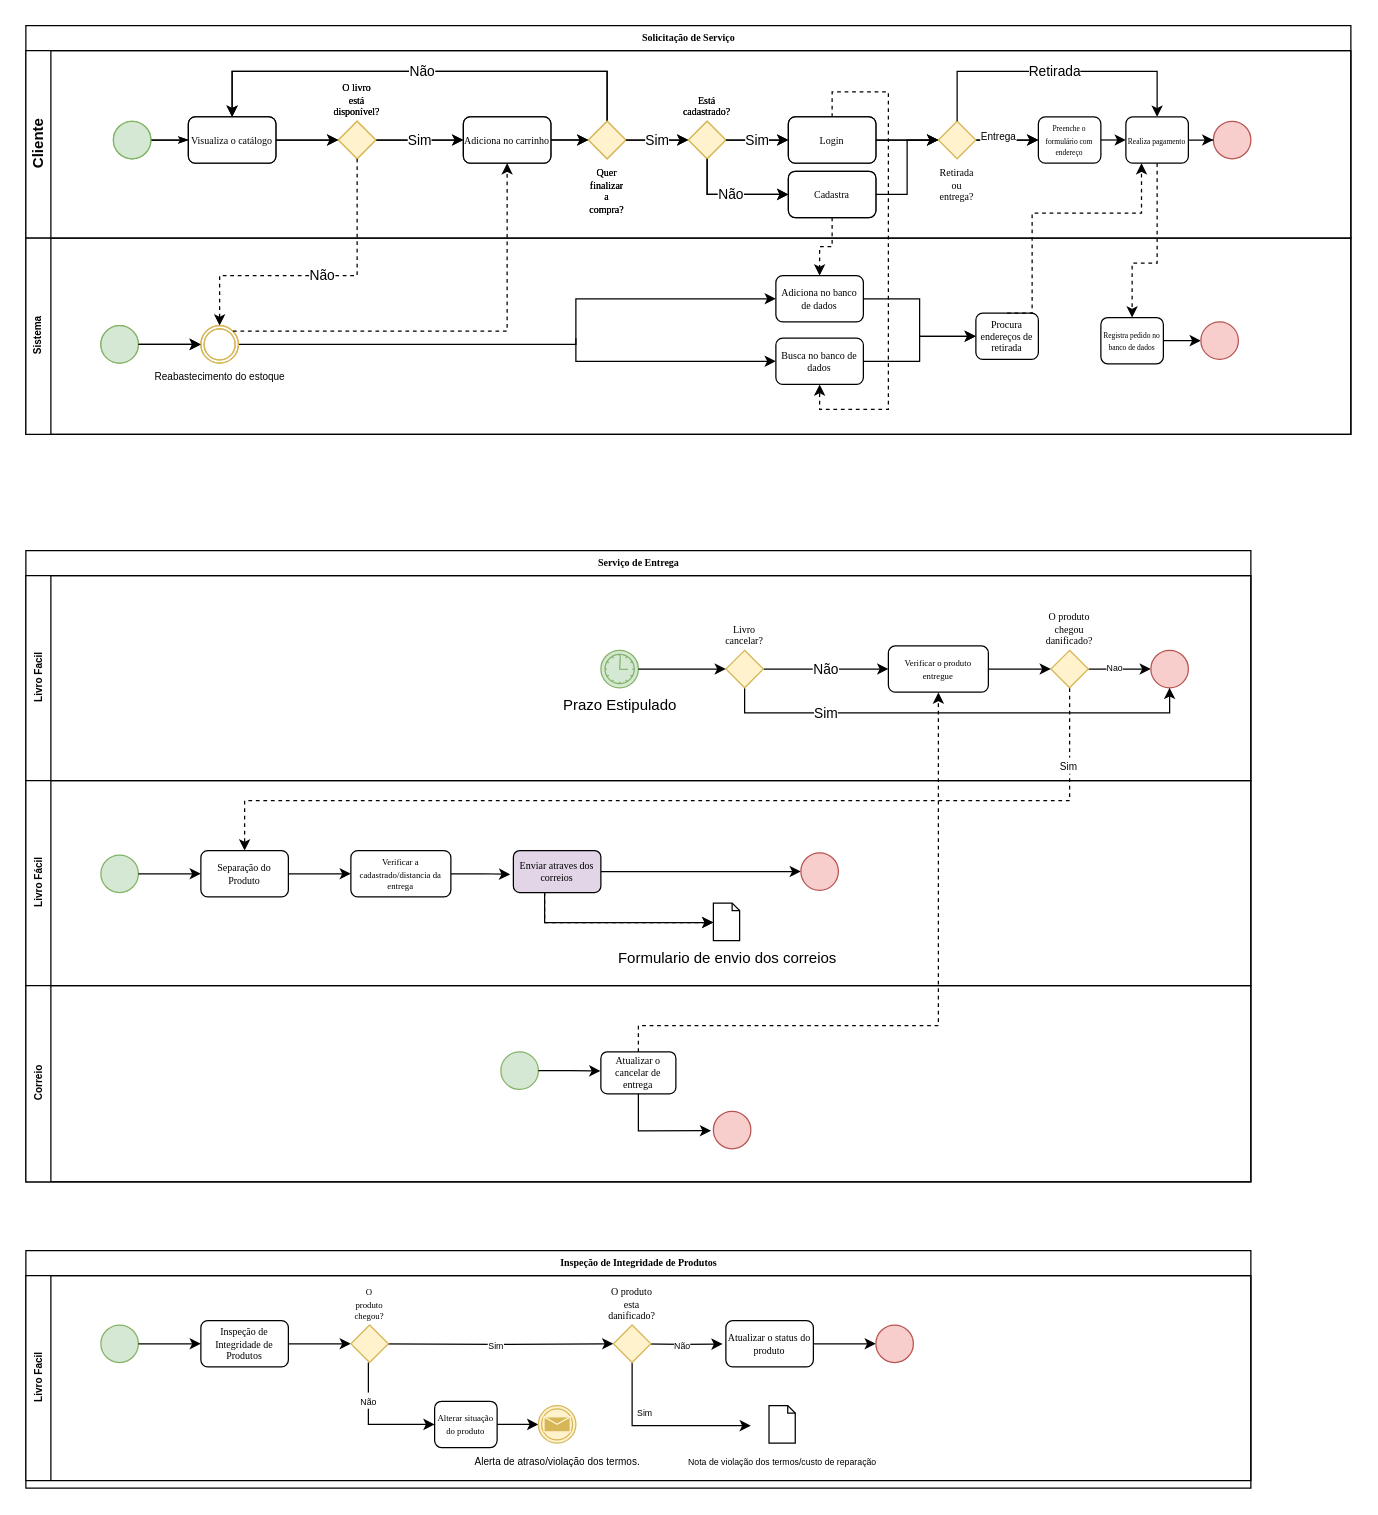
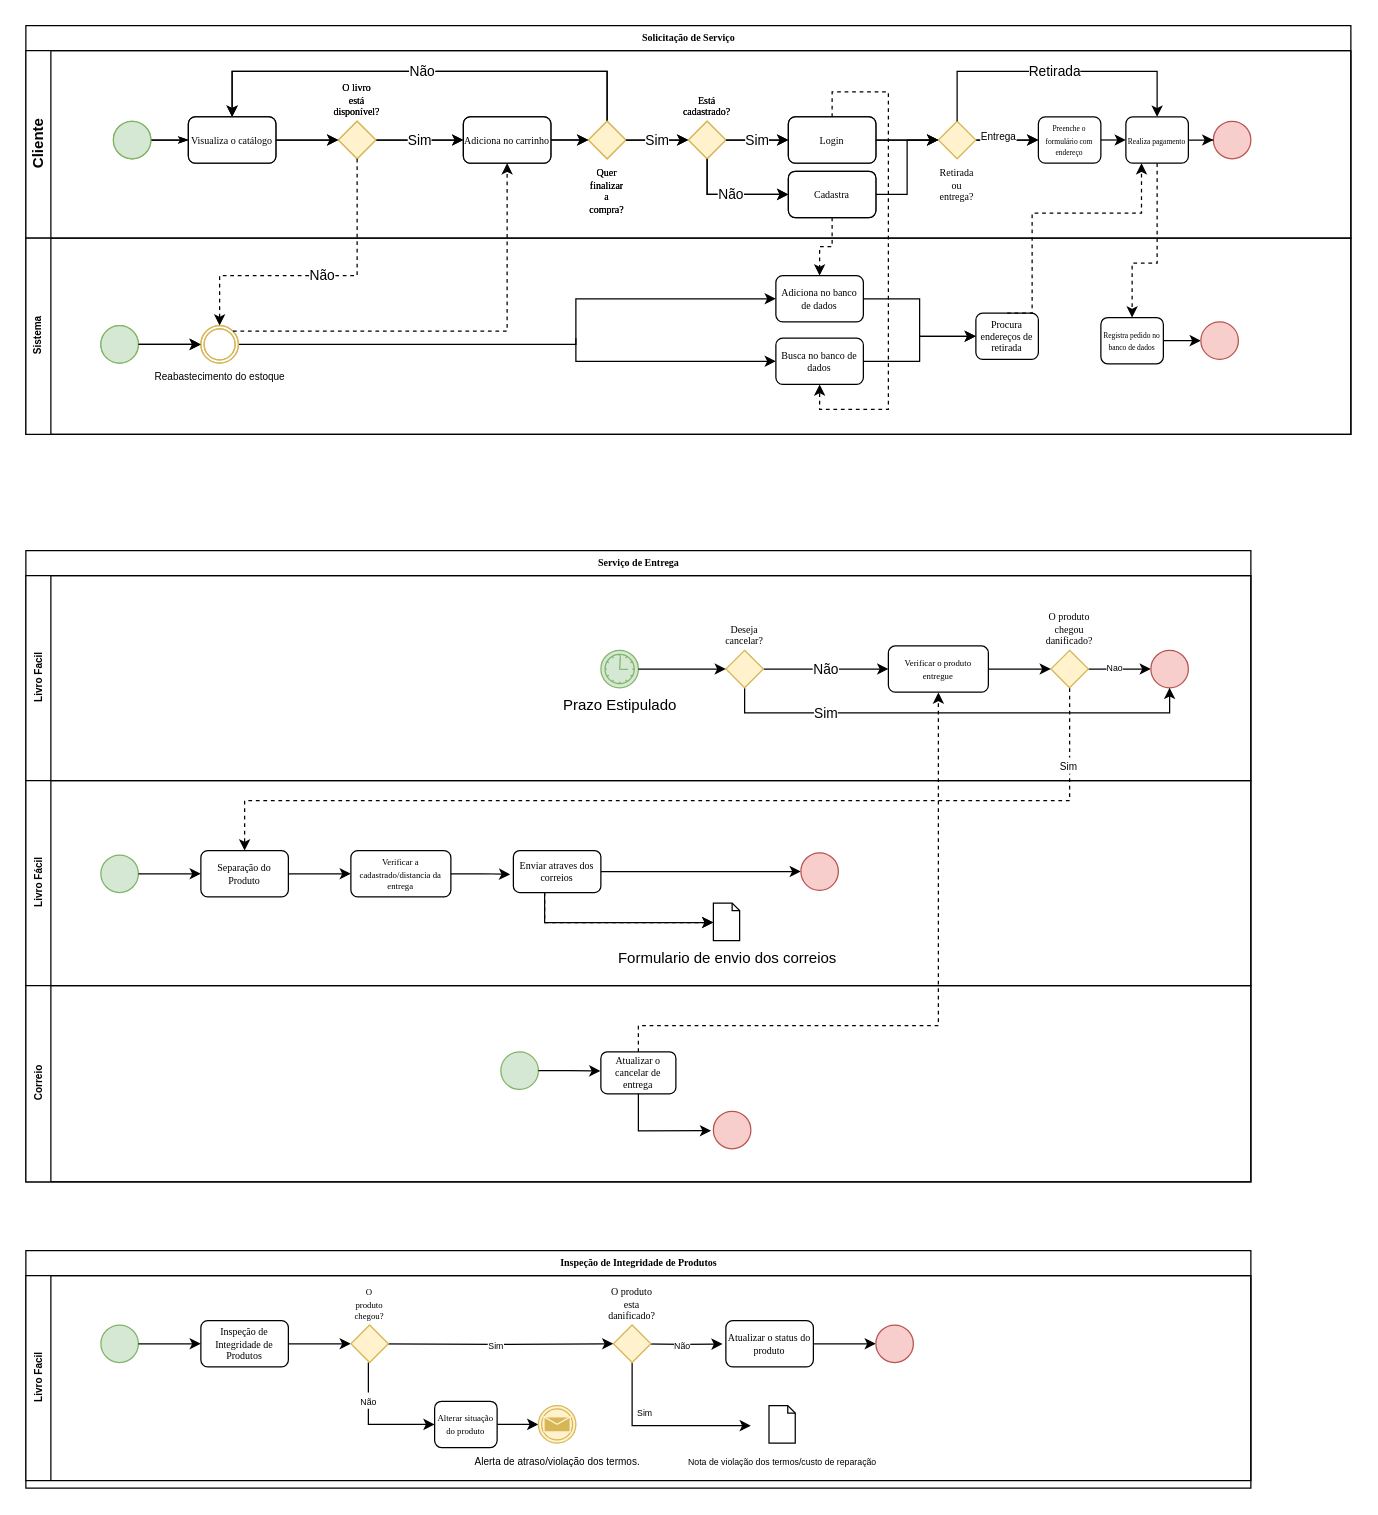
node "Livro cancelar?": label "Livro cancelar?" -> "Deseja cancelar?"
node "Enviar atraves dos correios": fillcolor #e1d5e7 -> #ffffff
